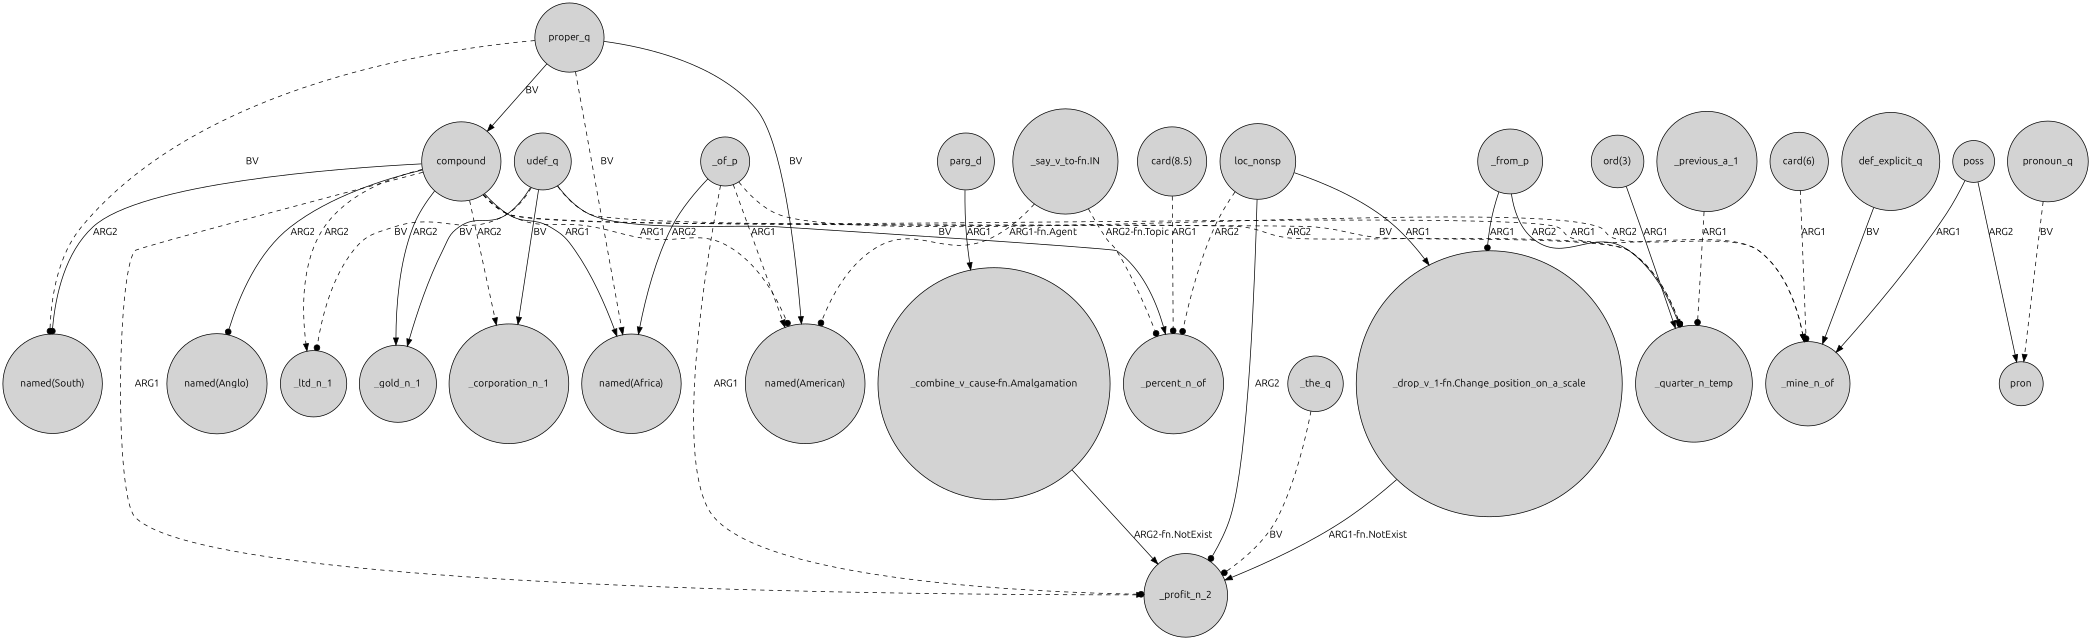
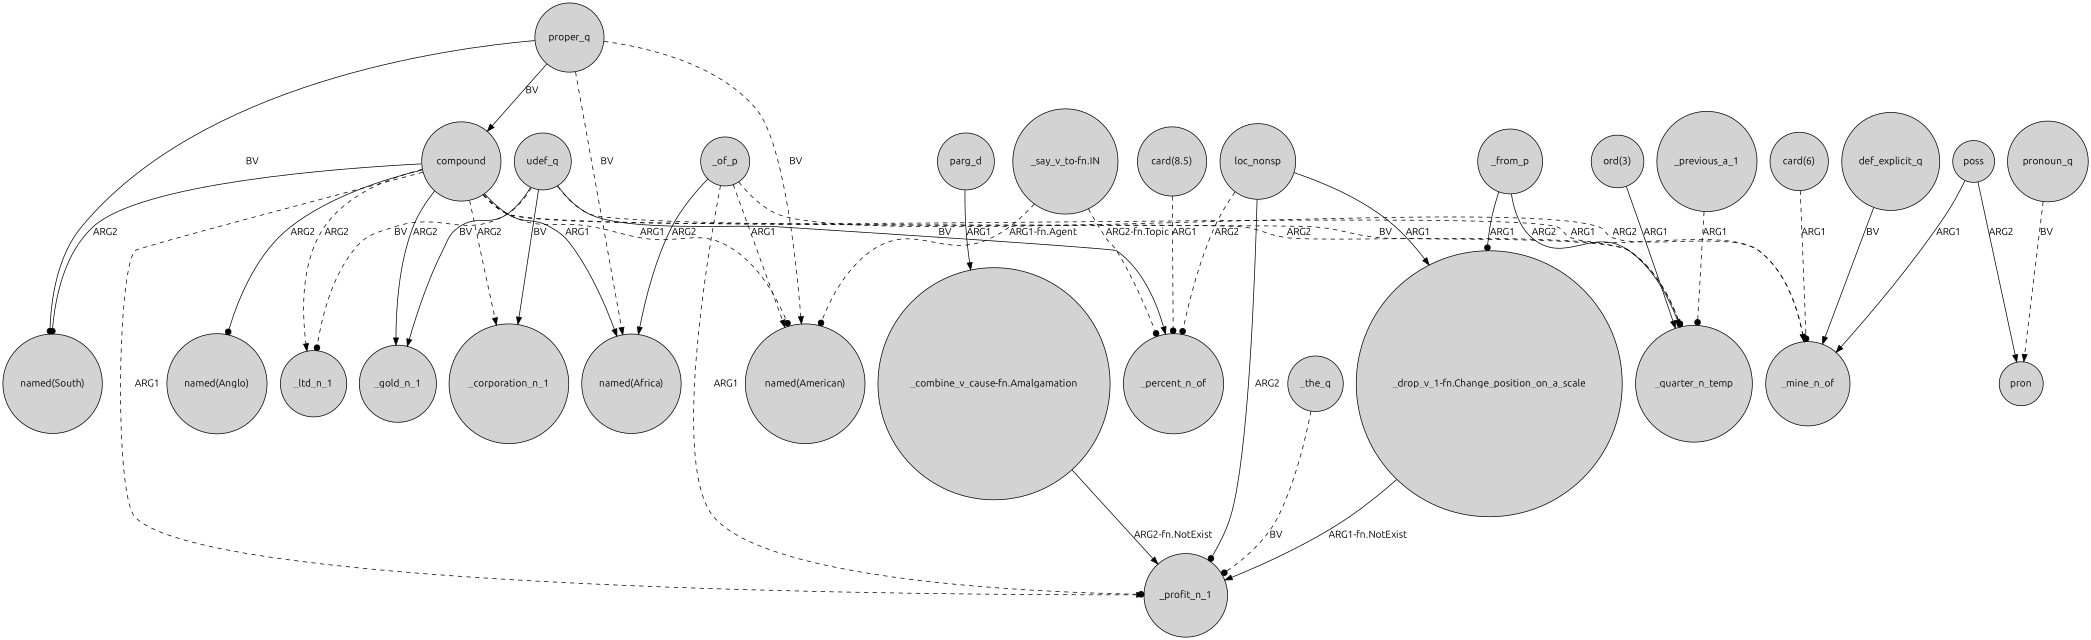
edge "proper_q" -> "named(South)": style dashed -> solid
edge "proper_q" -> "named(American)": style solid -> dashed
node "_profit_n_2": label "_profit_n_2" -> "_profit_n_1"
